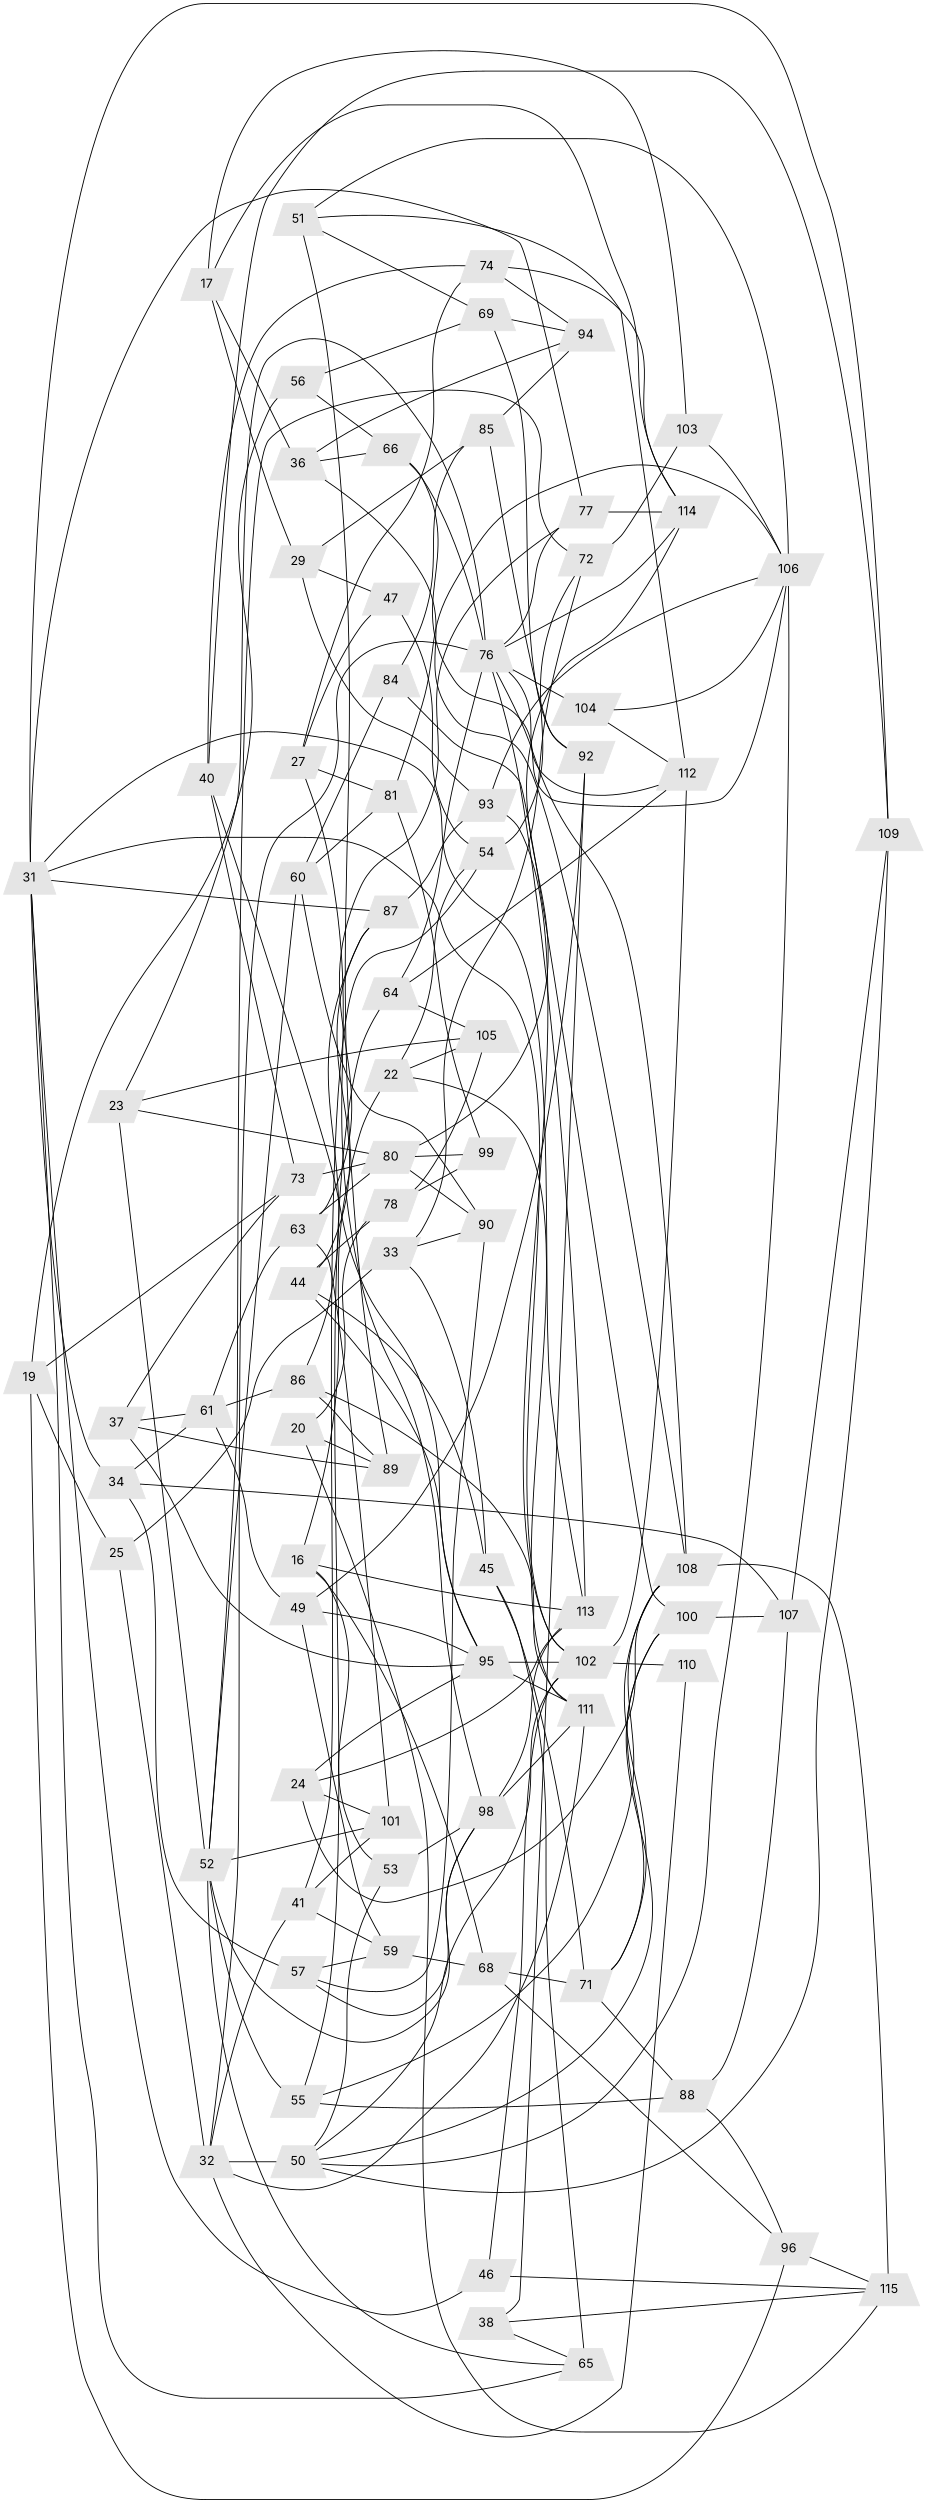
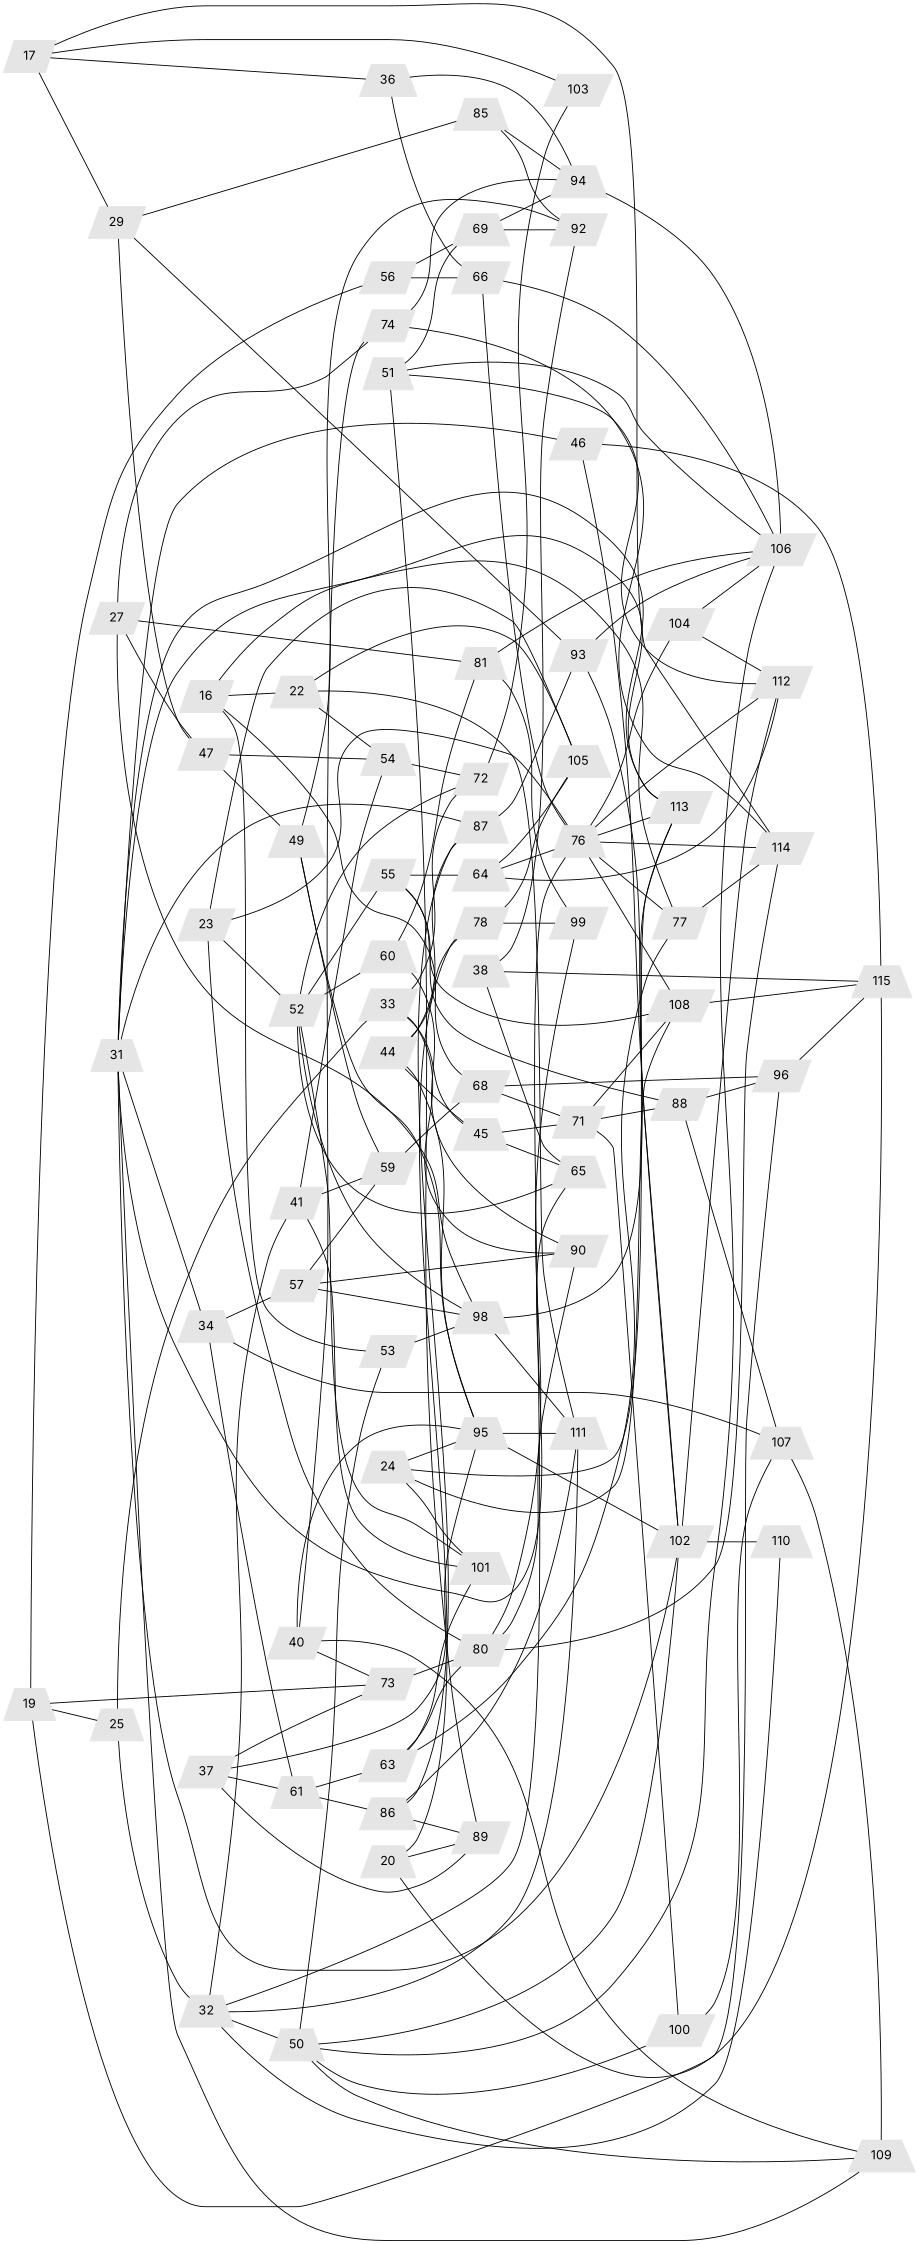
edge "103" -- "106": now "94" -- "106"
node "84": removed
edge "36" -- "108": removed
edge "61" -- "49": now "47" -- "49"
